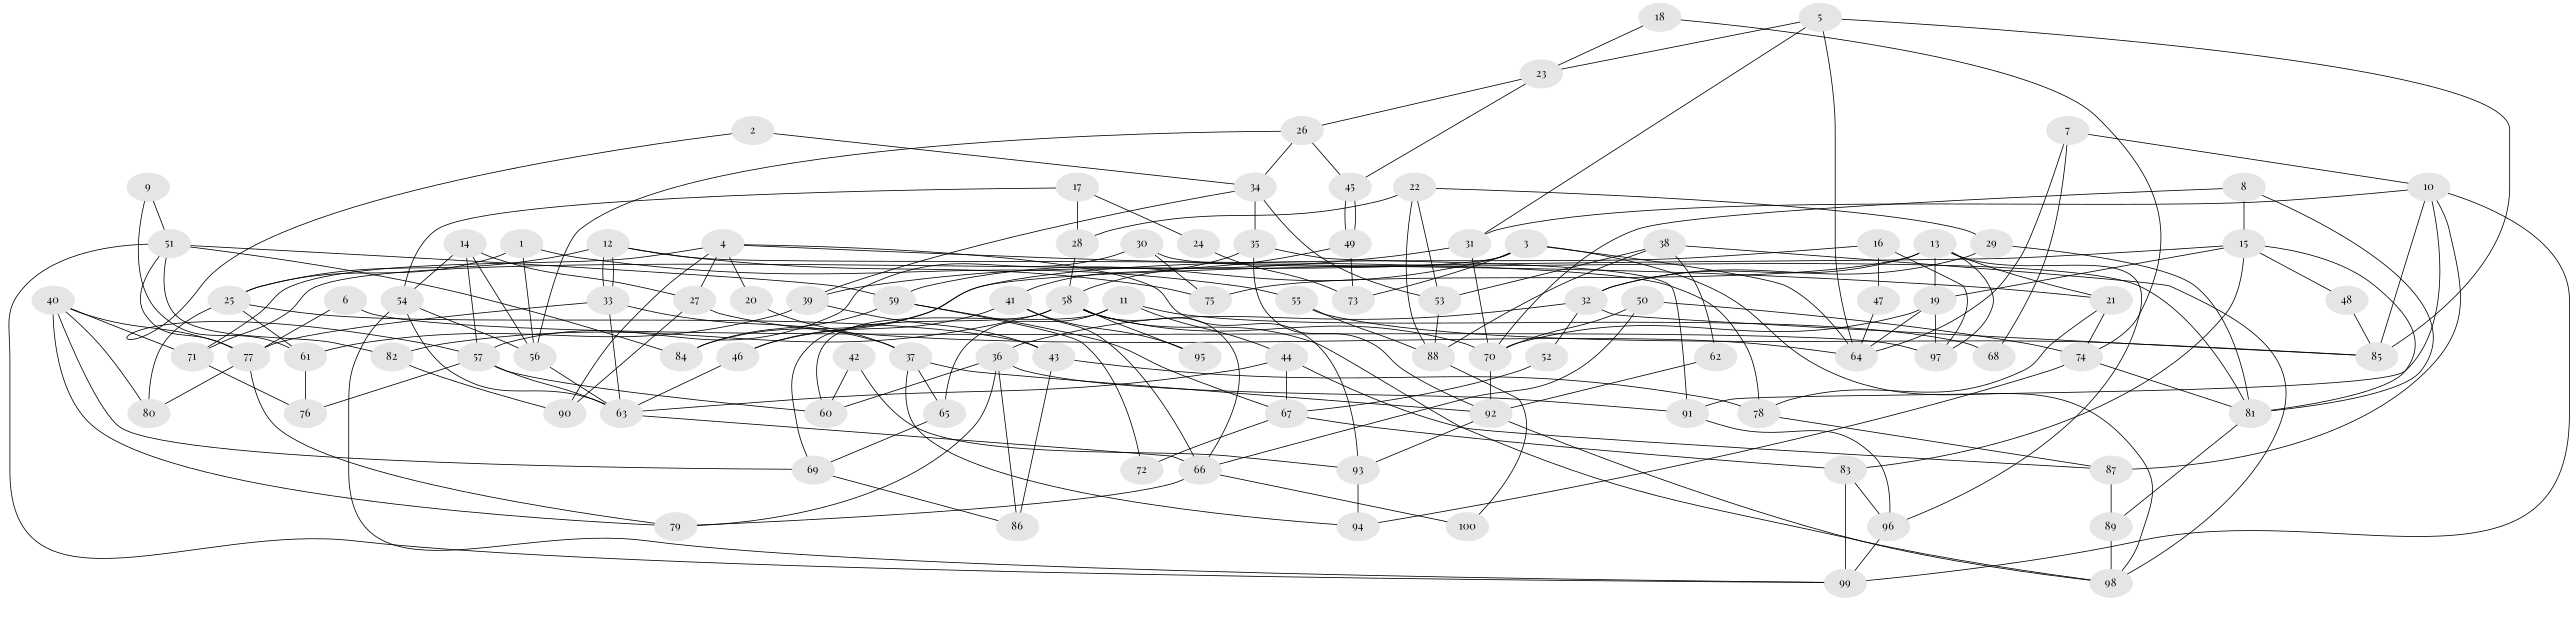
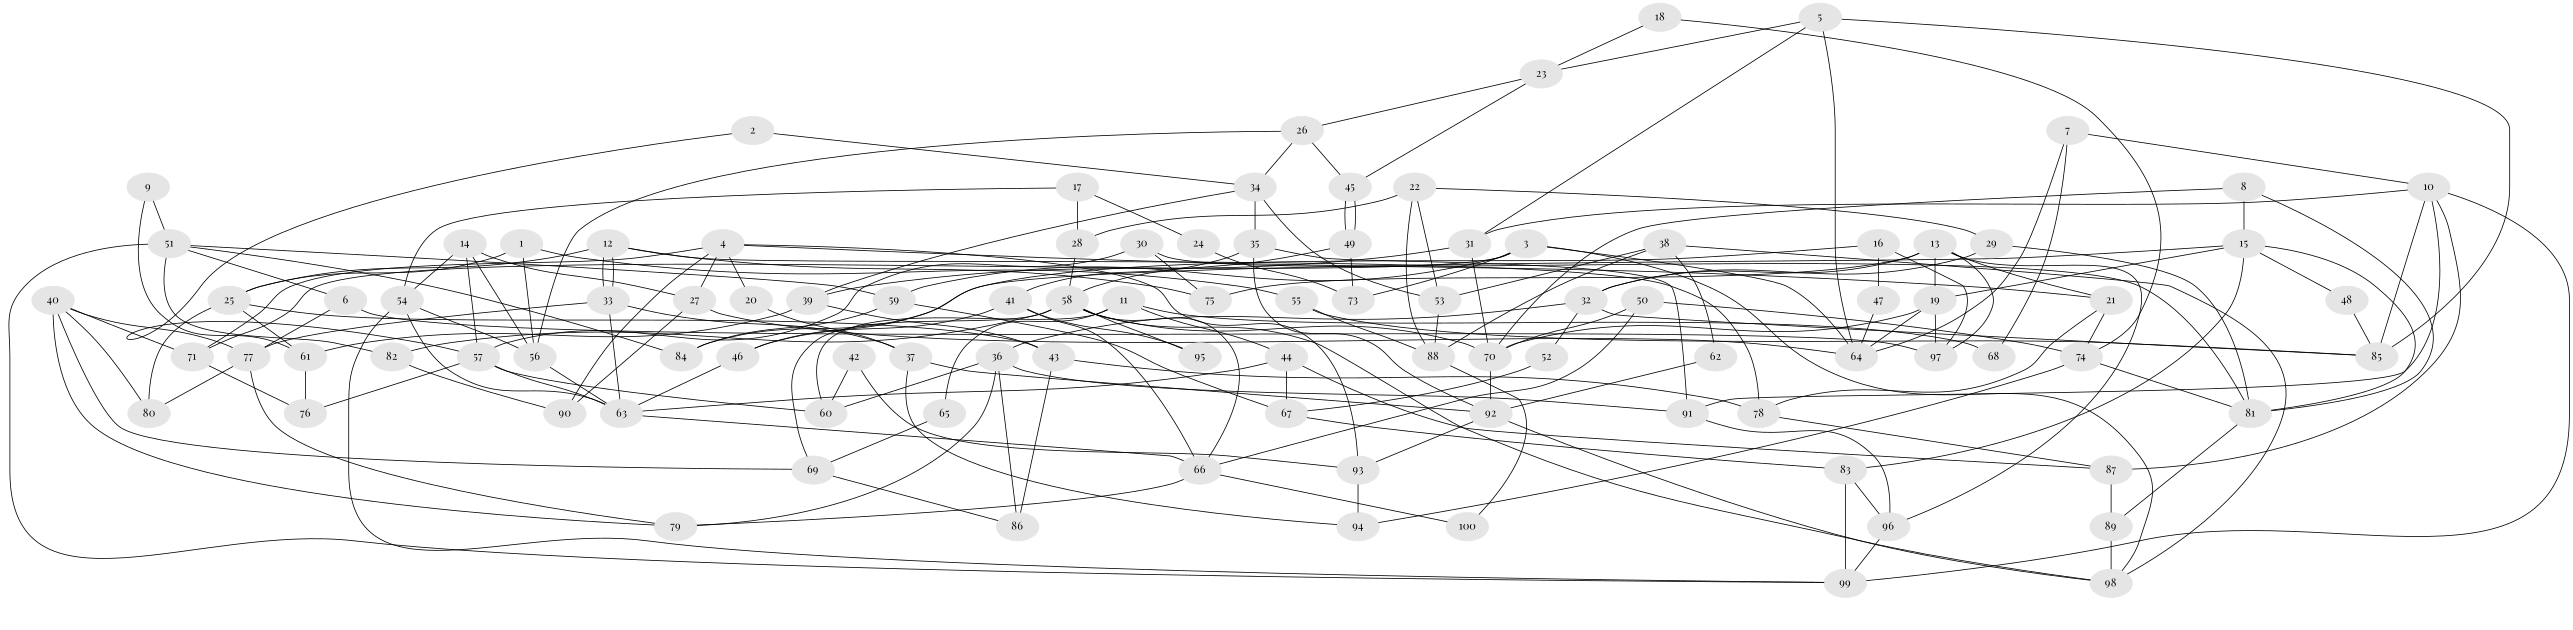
edge "51" -- "77": now "51" -- "6"
edge "37" -- "65": removed
node "72": removed
